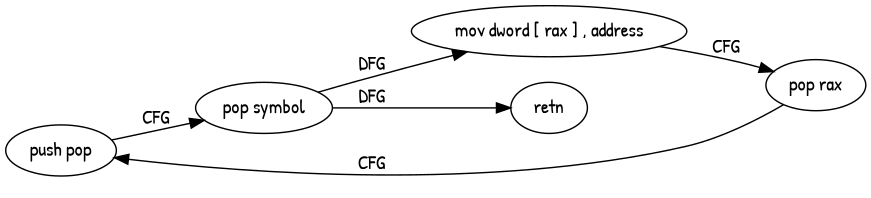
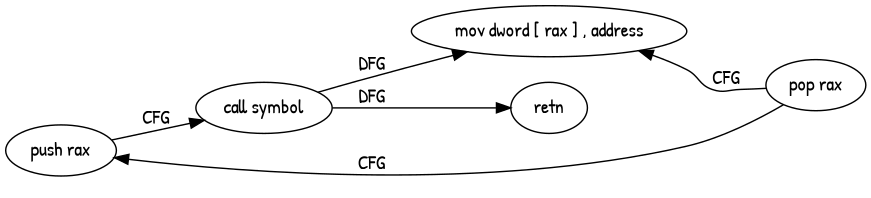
edge "mov dword [ rax ] , address" -> "pop rax": reversed
node "pop symbol": label "pop symbol" -> "call symbol"
node "push pop": label "push pop" -> "push rax"
